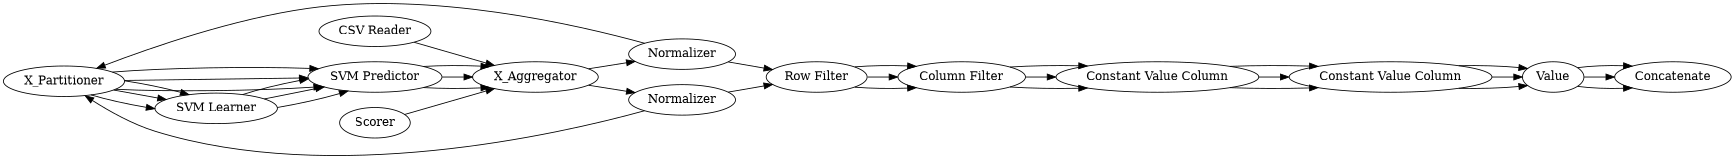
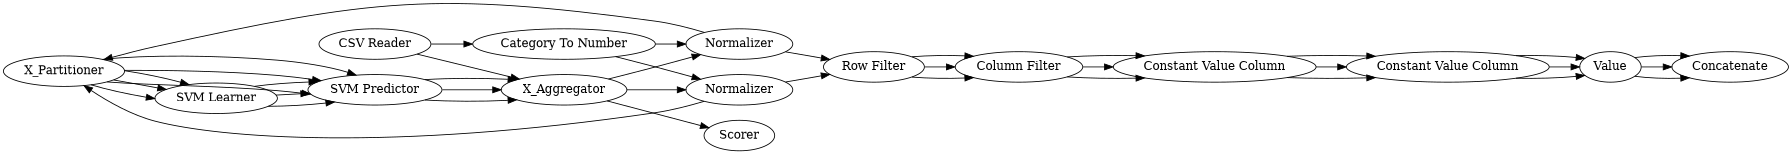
node "Category To Number": added
edge "Scorer" -> "X_Aggregator": reversed
